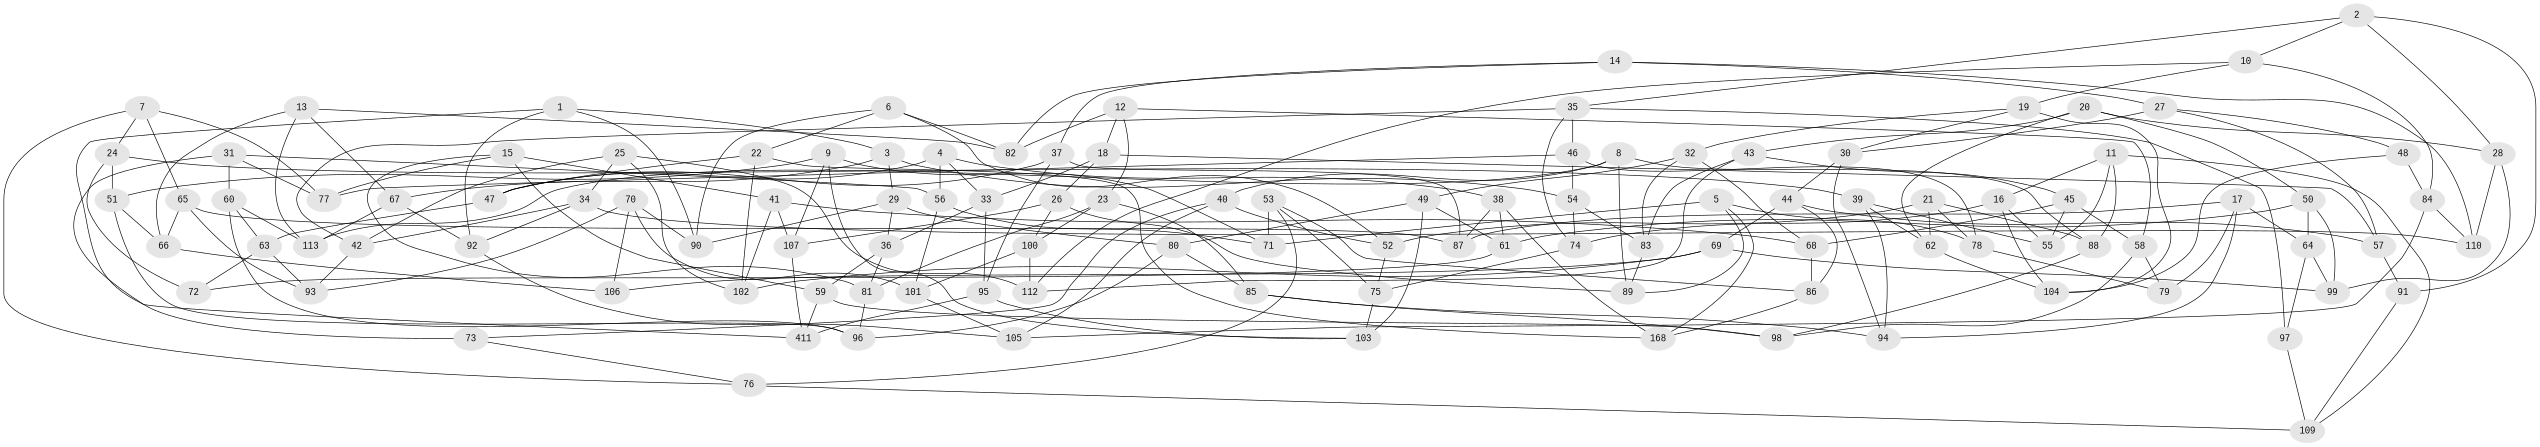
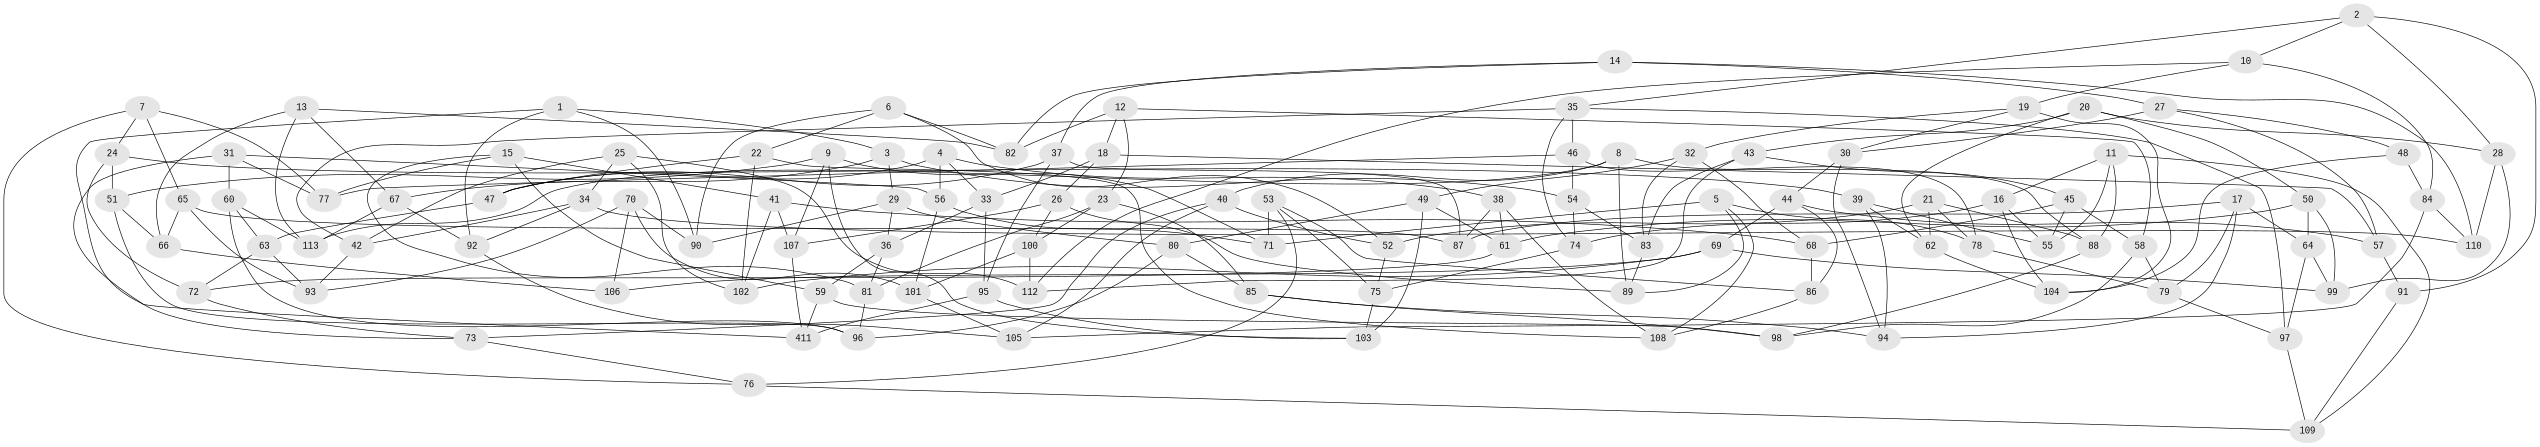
edge "79" -- "97": added
edge "72" -- "73": added
node "168": label "168" -> "108"
